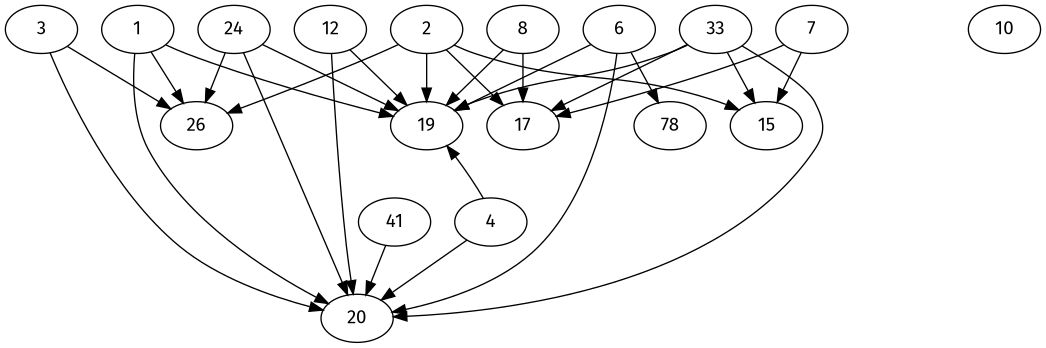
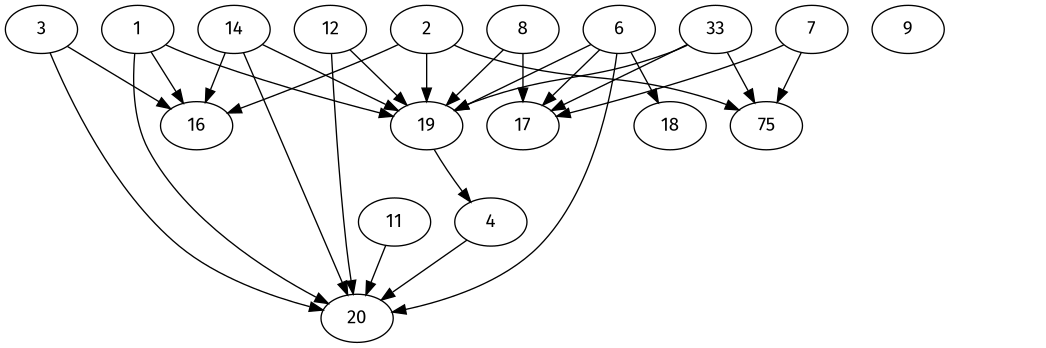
node "24": label "24" -> "14"
node "9": added
node "10": removed
edge "2" -> "17": now "6" -> "17"
node "26": label "26" -> "16"
node "78": label "78" -> "18"
node "15": label "15" -> "75"
edge "4" -> "19": reversed
node "41": label "41" -> "11"
edge "33" -> "20": removed
